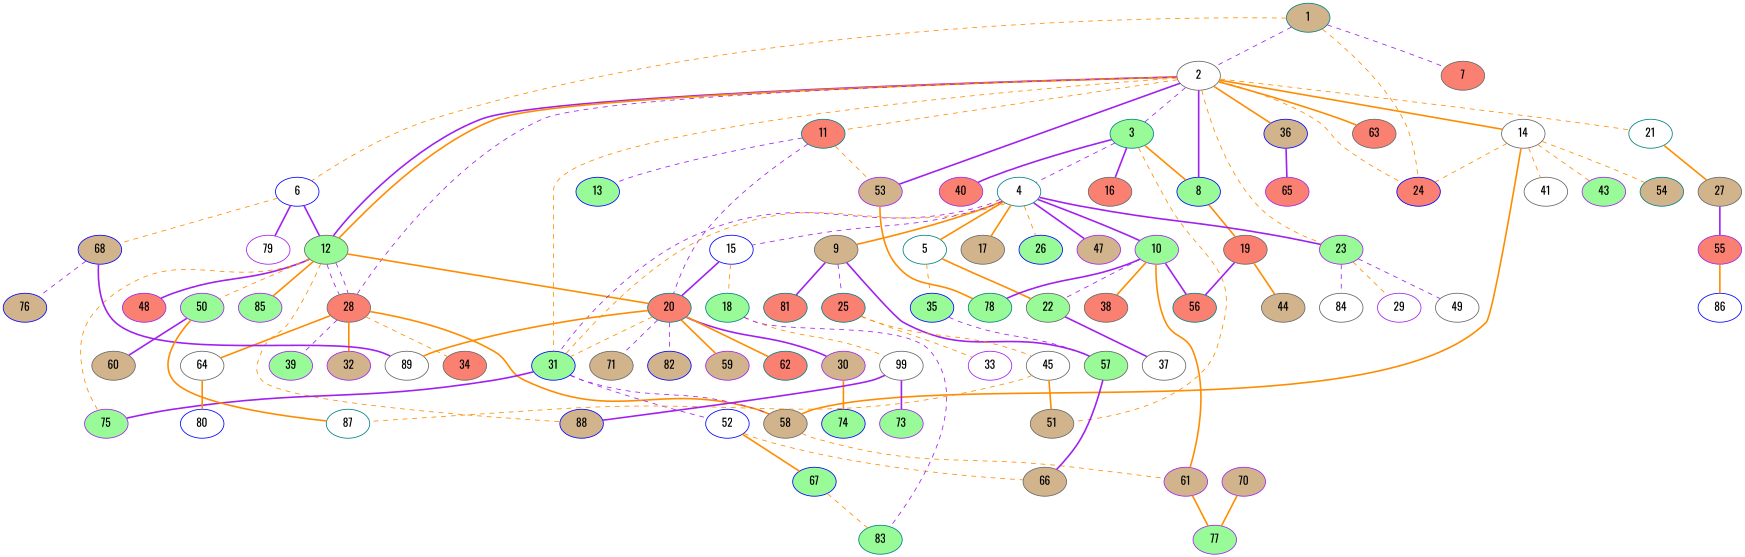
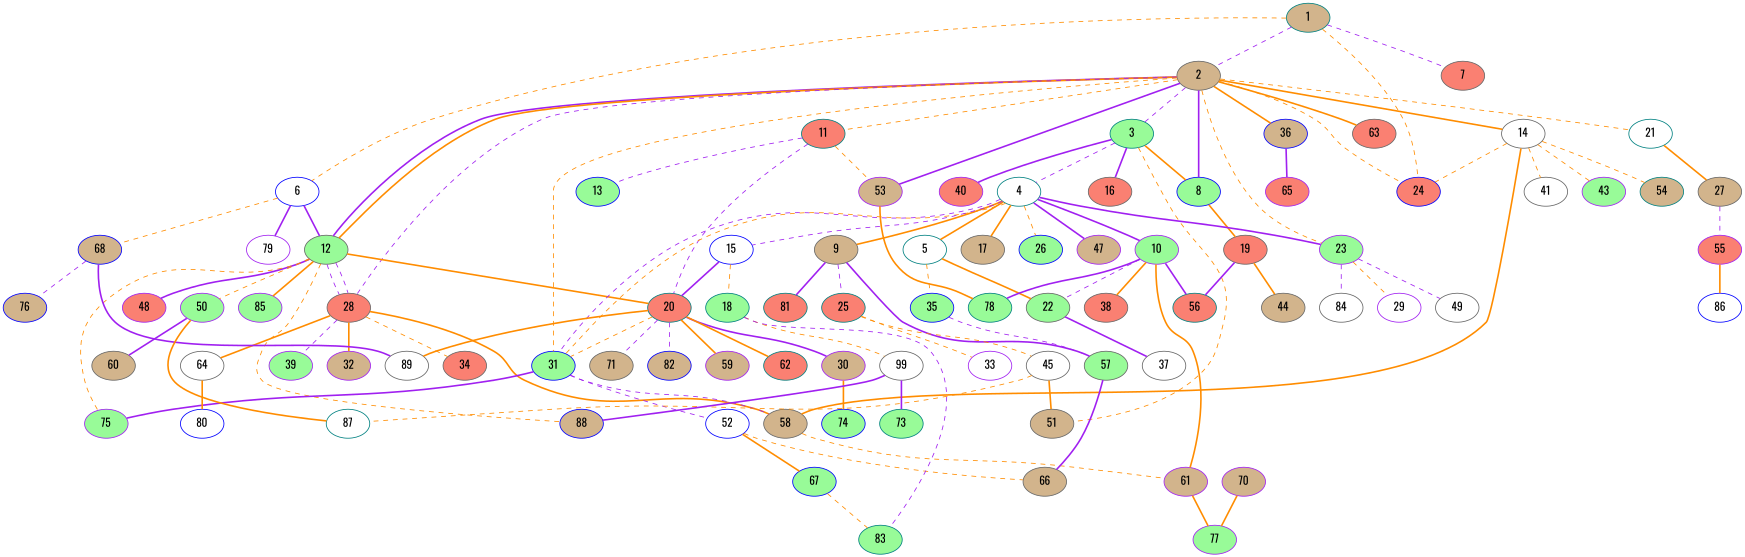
node "2": fillcolor white -> tan
edge "27" -- "55": style bold -> dashed
node "73": color purple -> teal
